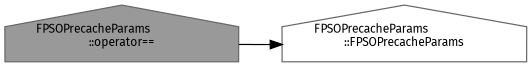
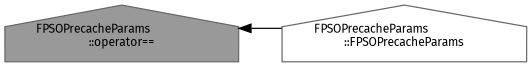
edge "FPSOPrecacheParams ::operator==" -> "FPSOPrecacheParams ::FPSOPrecacheParams": reversed
